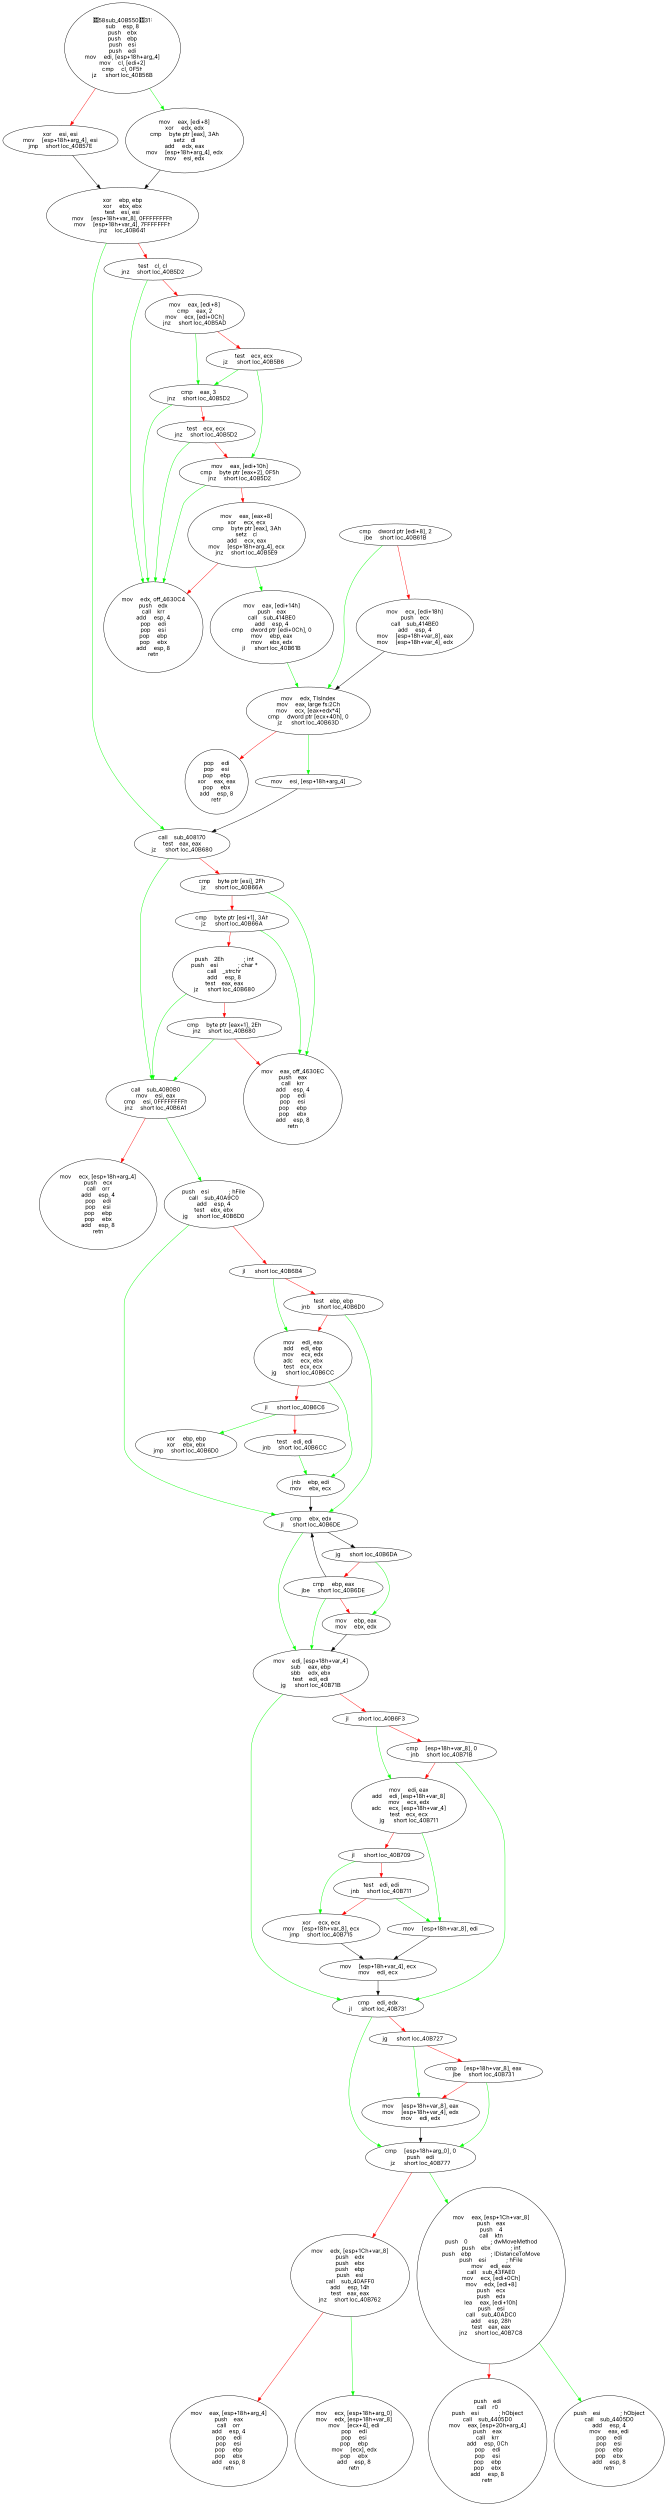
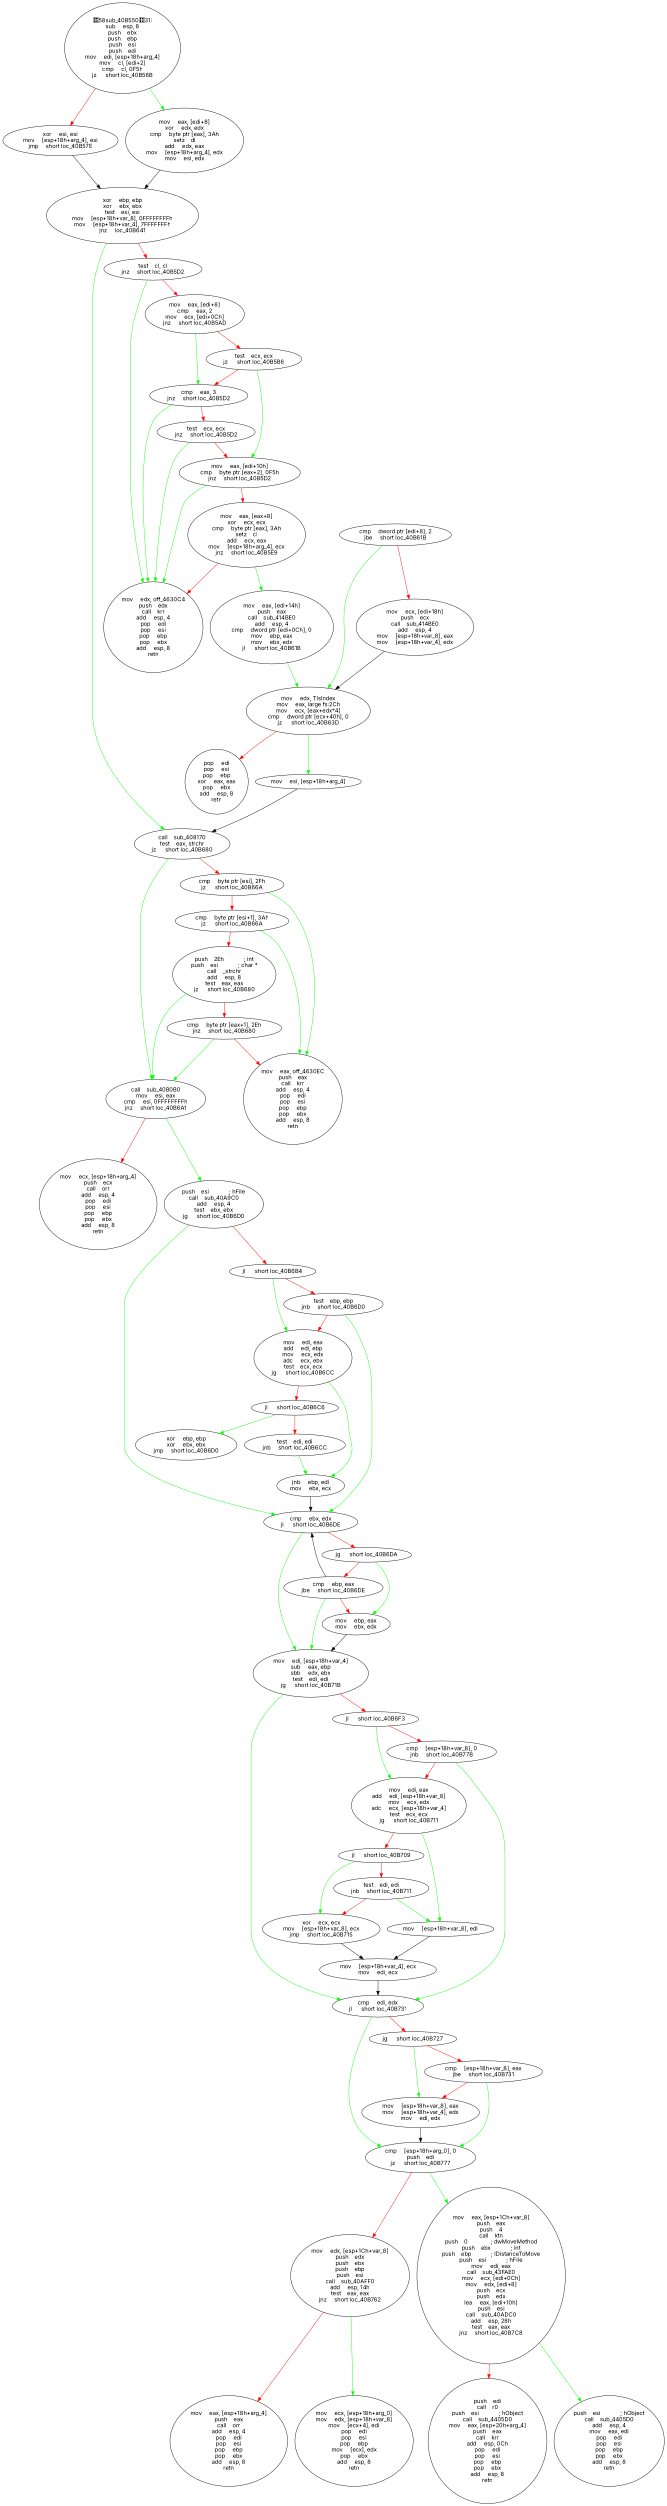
edge "test    ecx, ecx jz      short loc_40B5B6" -> "cmp     eax, 3 jnz     short loc_40B5D2": color green -> red
node "call    sub_408170 test    eax, eax jz      short loc_40B680": label "call    sub_408170 test    eax, eax jz      short loc_40B680" -> "call    sub_408170 test    eax, strchr jz      short loc_40B680"
edge "cmp     ebx, edx jl      short loc_40B6DE" -> "jg      short loc_40B6DA": color black -> red
node "cmp     [esp+18h+var_8], 0 jnb     short loc_40B71B": label "cmp     [esp+18h+var_8], 0 jnb     short loc_40B71B" -> "cmp     [esp+18h+var_8], 0 jnb     short loc_40B77B"
